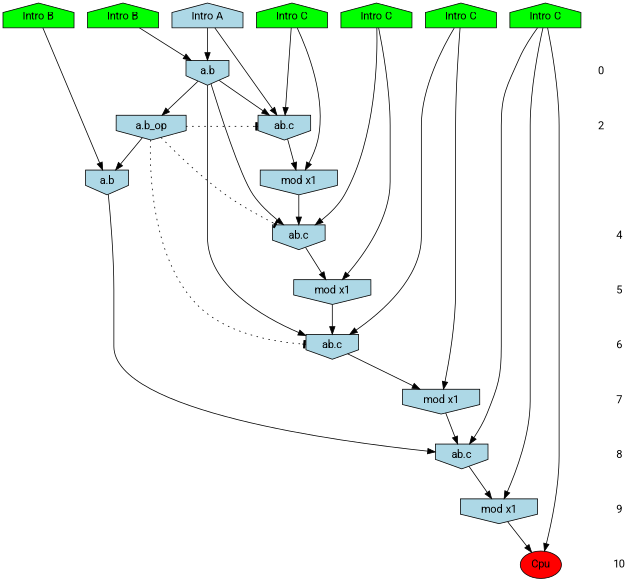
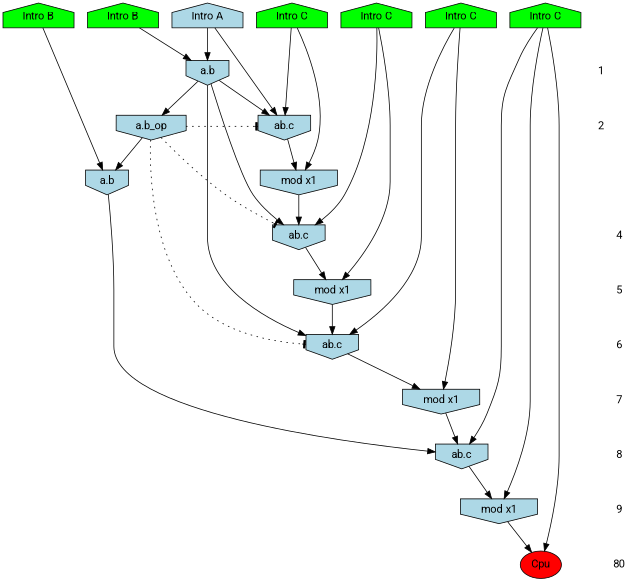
node "0": label "0" -> "1"
node "10": label "10" -> "80"
